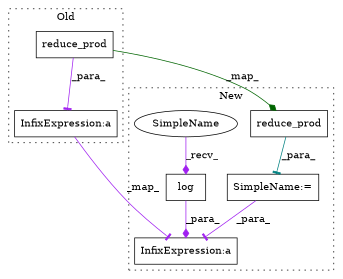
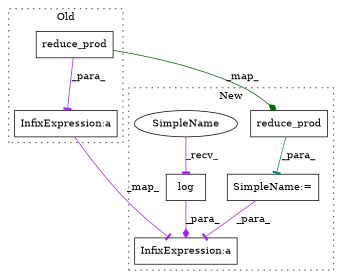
edge "SimpleName" -> "log": arrowhead diamond -> tee
